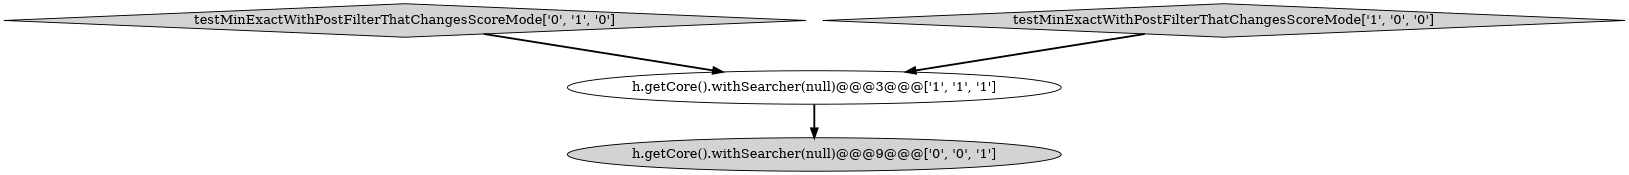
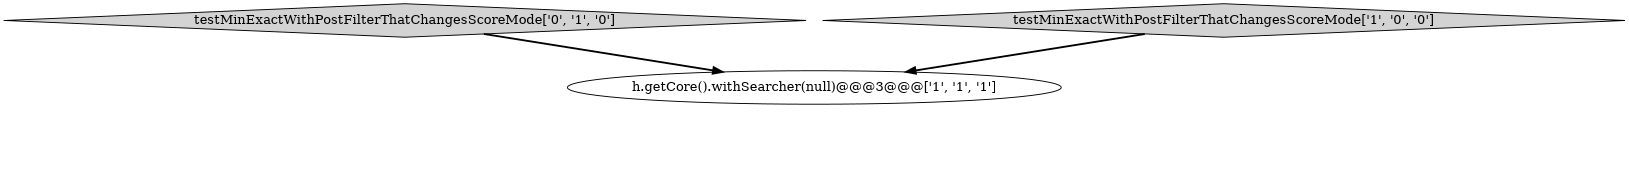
node "h.getCore().withSearcher(null)@@@9@@@['0', '0', '1']": removed
